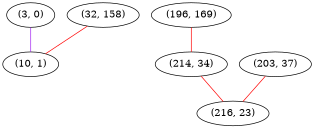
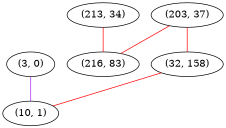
node "(196, 169)": removed
edge "(203, 37)" -- "(32, 158)": added
node "(214, 34)": label "(214, 34)" -> "(213, 34)"
node "(216, 23)": label "(216, 23)" -> "(216, 83)"
